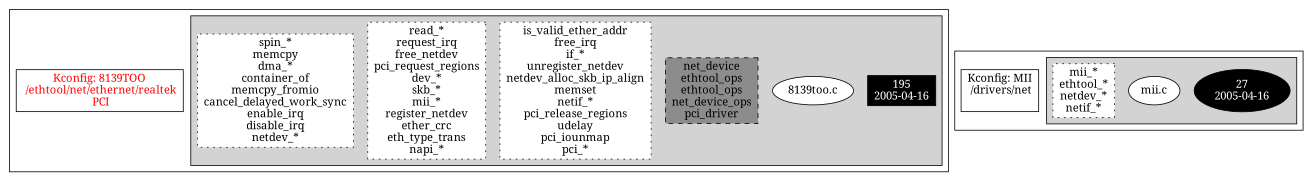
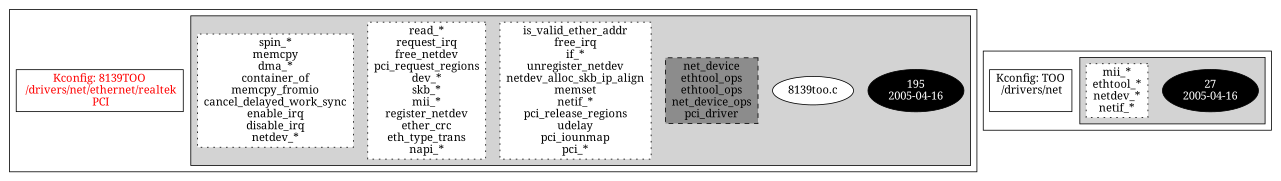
node "Kconfig: 8139TOO /ethtool/net/ethernet/realtek PCI": label "Kconfig: 8139TOO /ethtool/net/ethernet/realtek PCI" -> "Kconfig: 8139TOO /drivers/net/ethernet/realtek PCI"
node "195 2005-04-16": shape box -> ellipse
node "Kconfig: MII /drivers/net": label "Kconfig: MII /drivers/net" -> "Kconfig: TOO /drivers/net"
node "mii.c": removed
